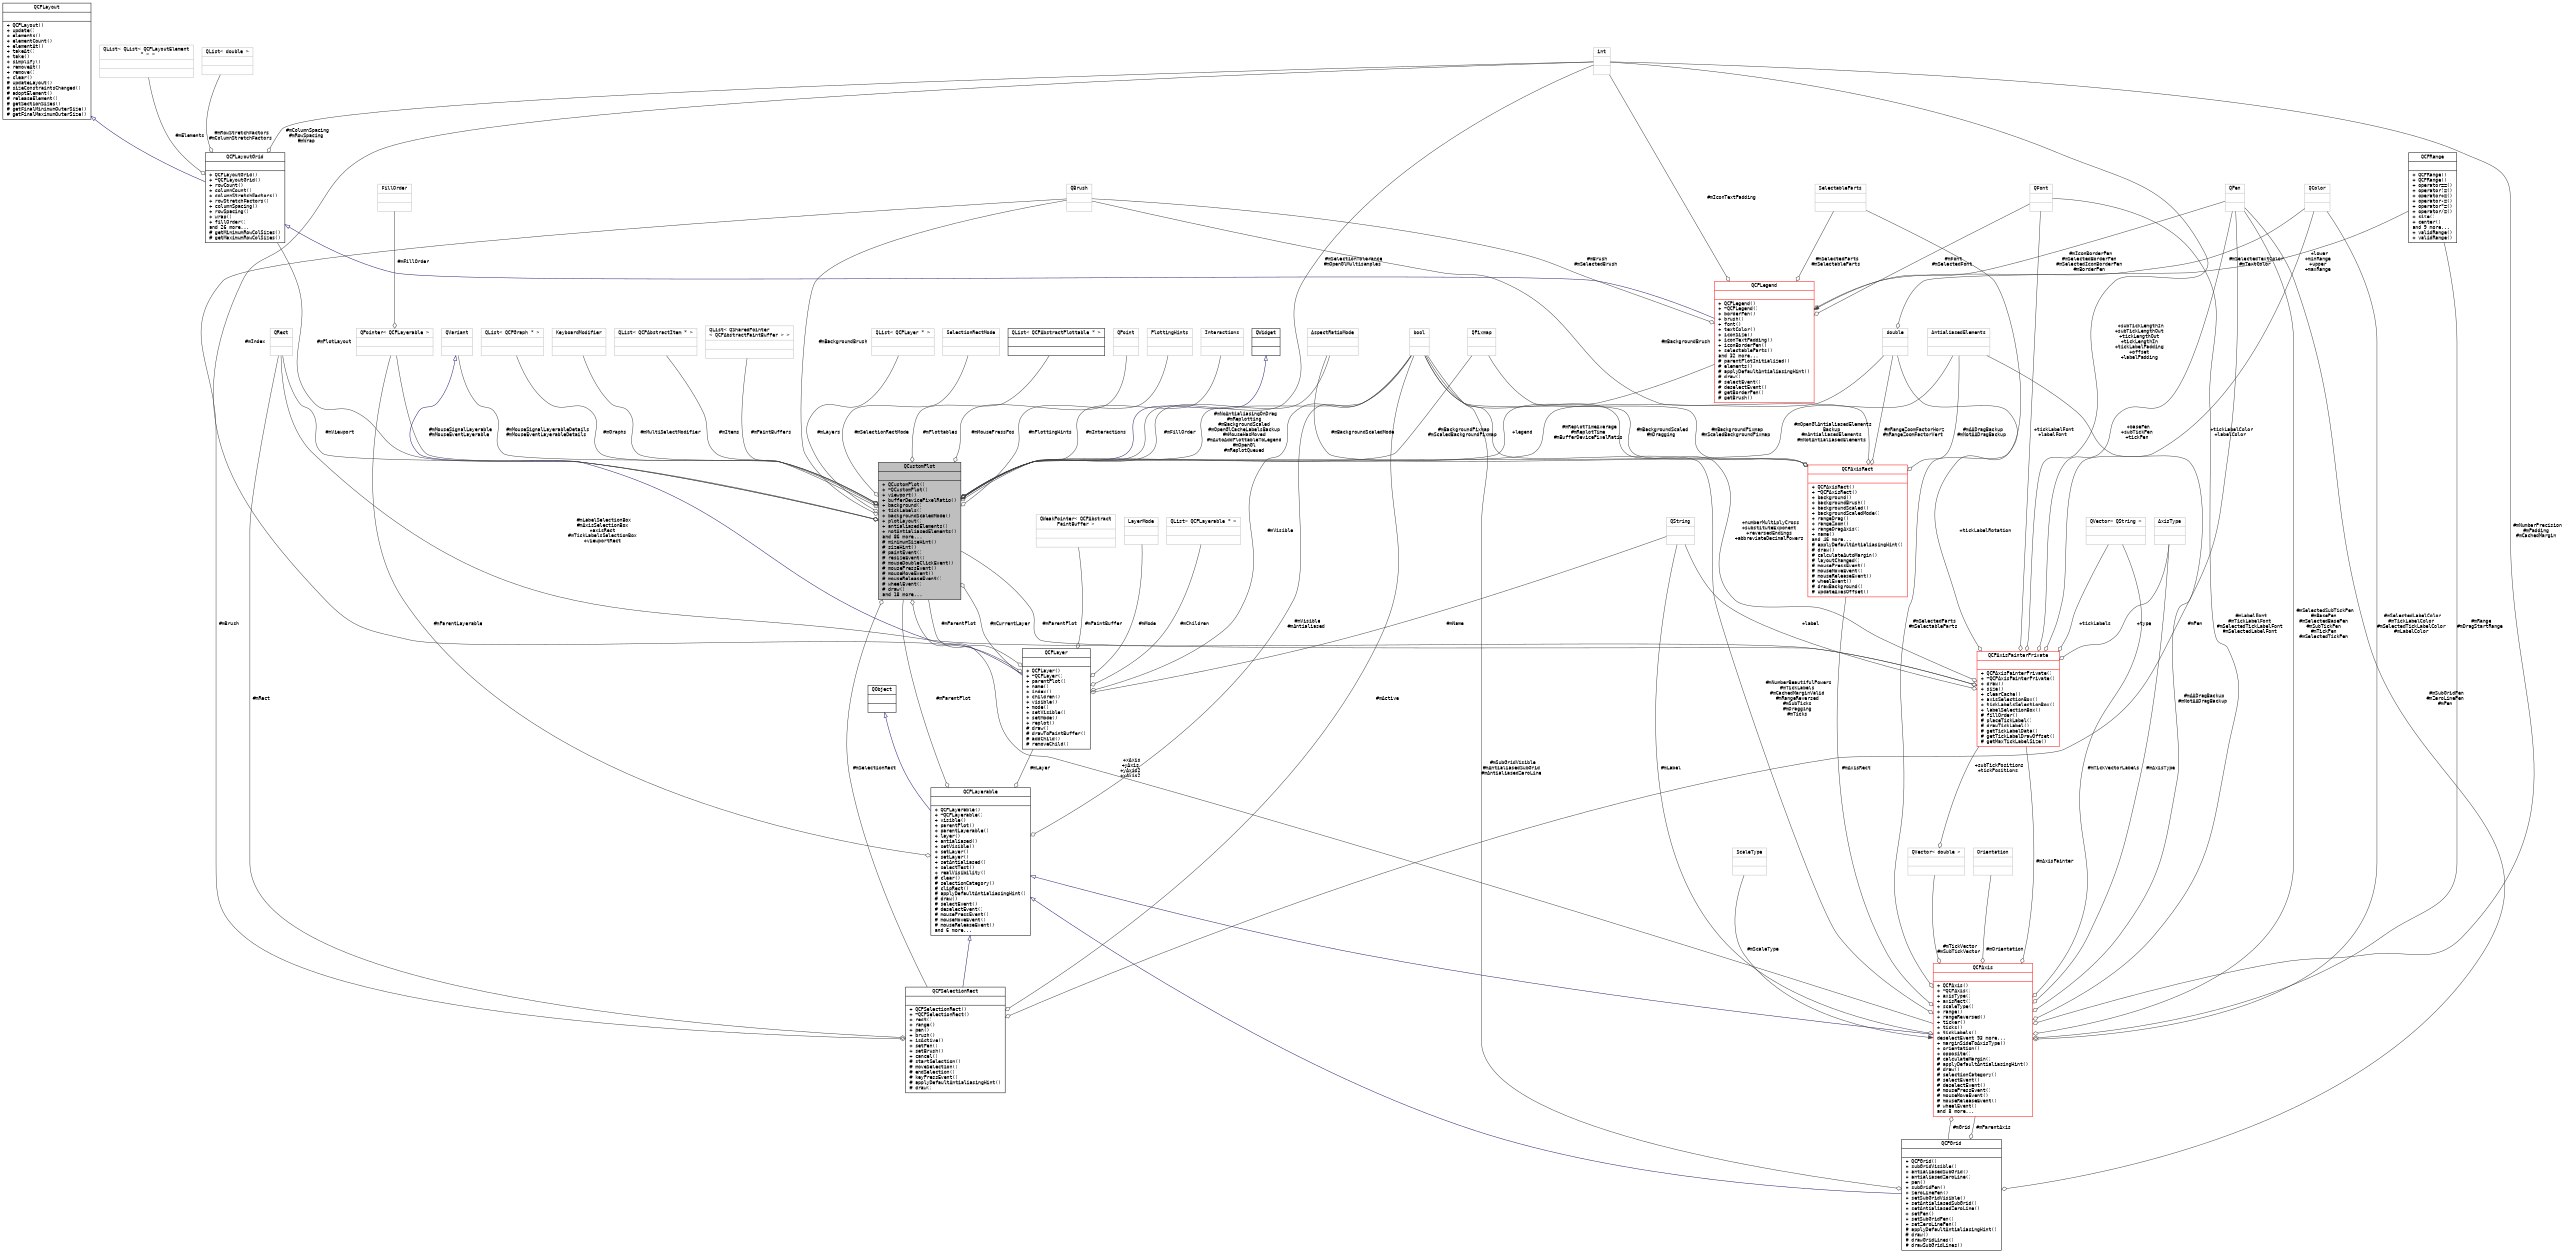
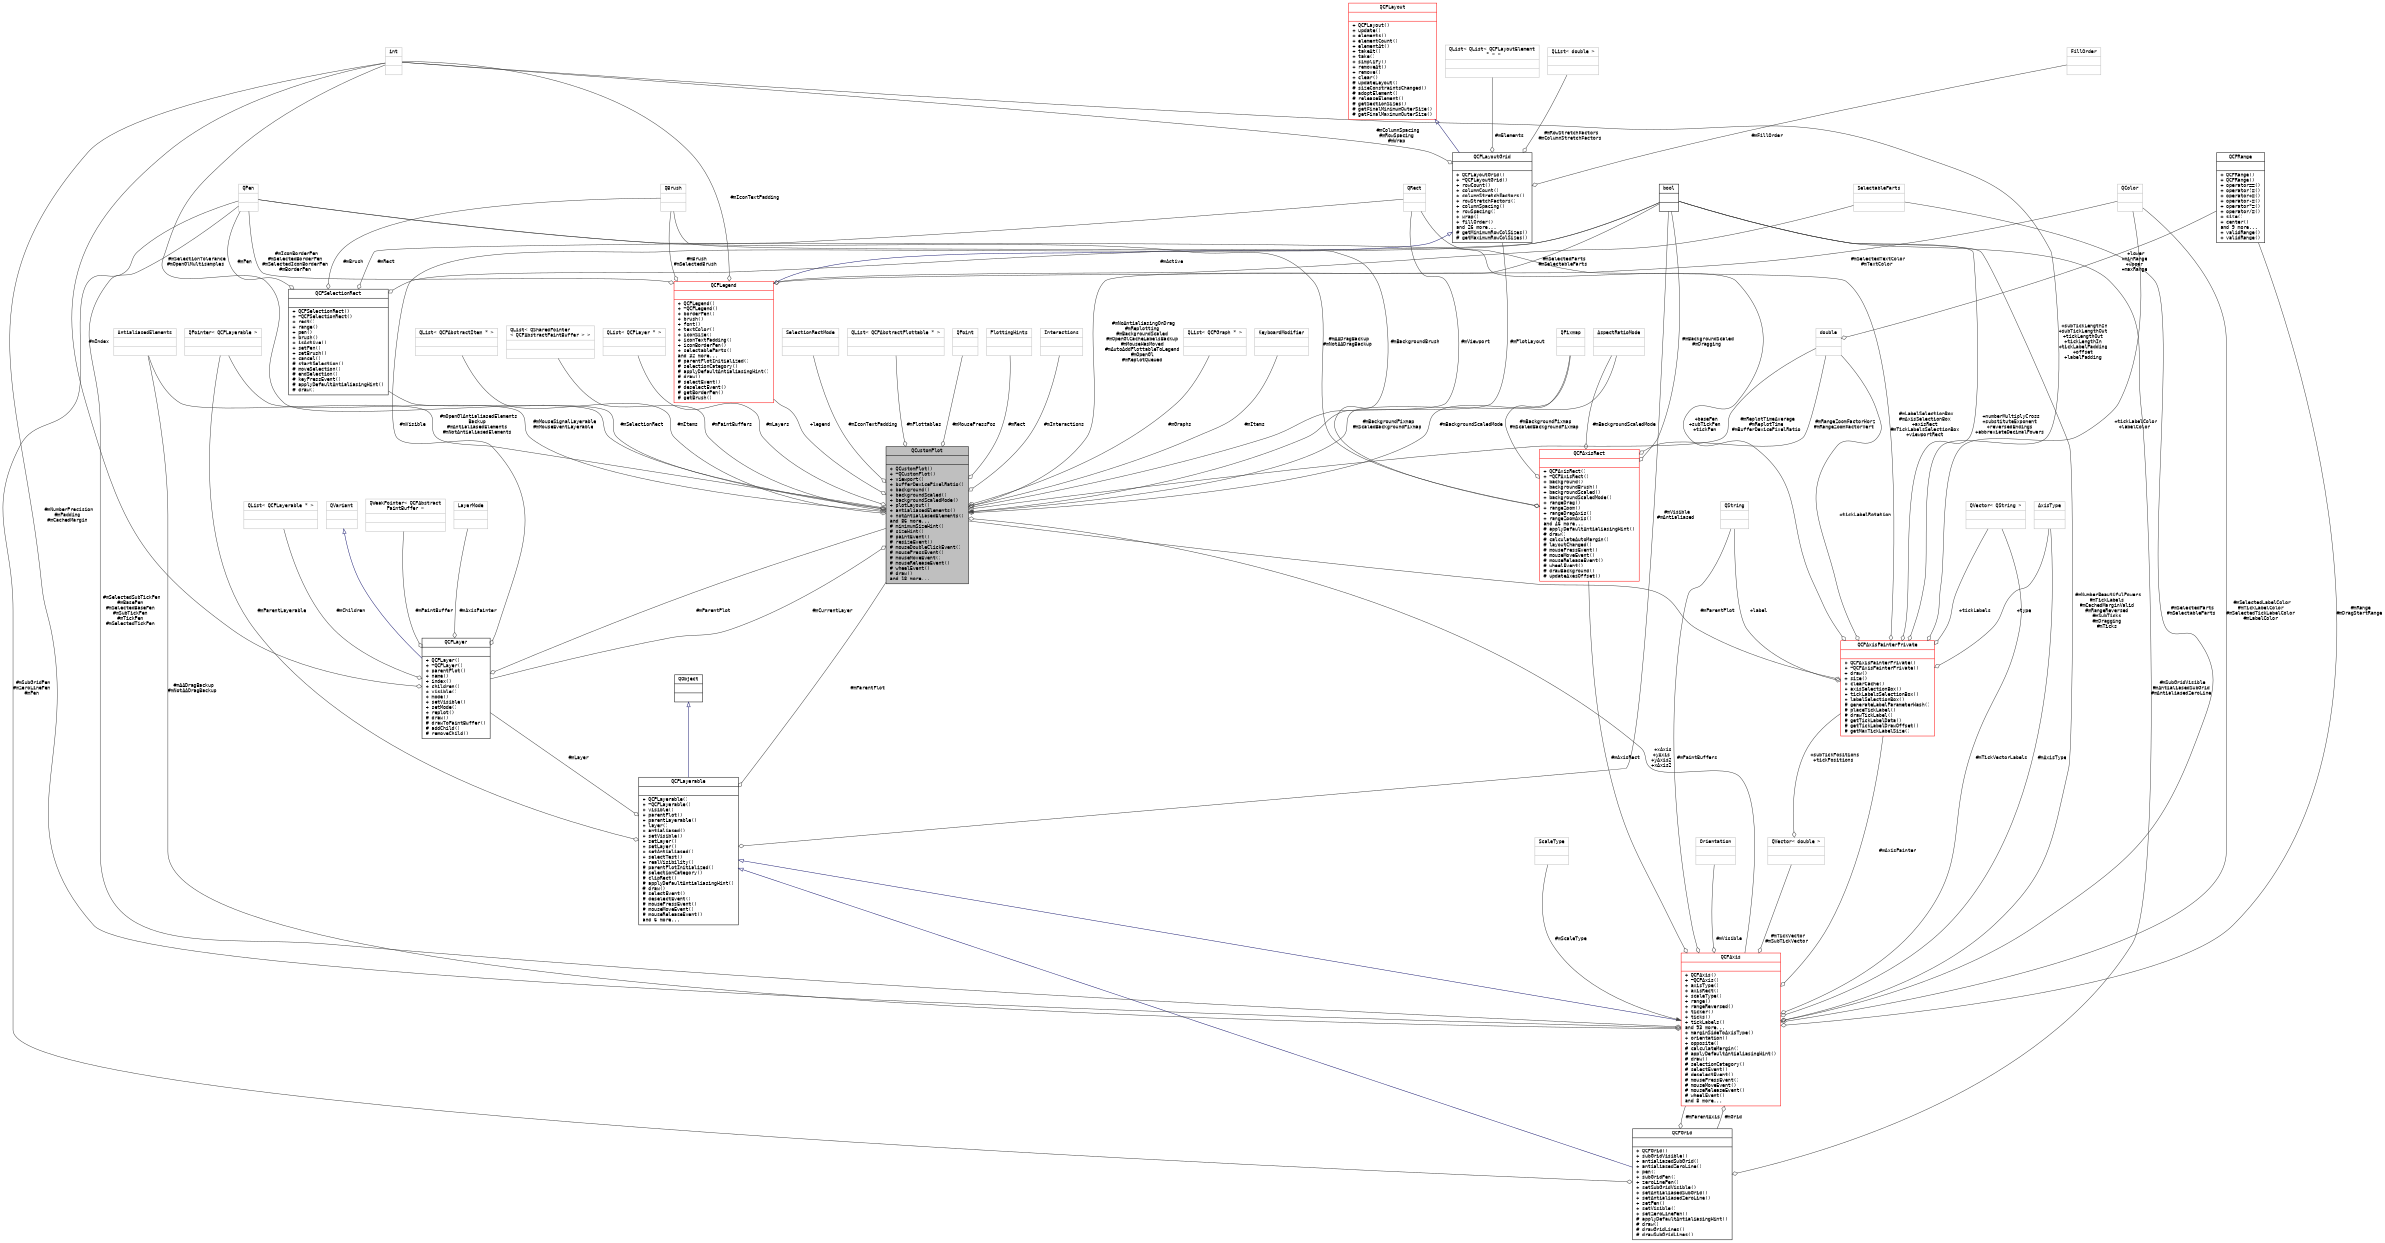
node "QCPLayout": color black -> red
node "QFont": removed
edge "QPen" -> "QCPLegend": arrowhead normal -> odiamond
edge "FillOrder" -> "QPointer< QCPLayerable >": now "FillOrder" -> "QCPLayoutGrid"
edge "QBrush" -> "QCustomPlot": removed, label "#mBackgroundBrush"
node "QList< QCPAbstractPlottable * >": color black -> grey75
node "QWidget": removed
node "bool": color grey75 -> black
node "QCPLegend": text "# elements()" -> "# selectionCategory()"
edge "AntialiasedElements" -> "QCPAxisRect": now "QPen" -> "QCPAxisRect"
edge "KeyboardModifier" -> "QCustomPlot": label " #mMultiSelectModifier" -> " #mItems"
edge "SelectionRectMode" -> "QCustomPlot": label " #mSelectionRectMode" -> " #mIconTextPadding"
edge "PlottingHints" -> "QCustomPlot": label " #mPlottingHints" -> " #mRect"
edge "AspectRatioMode" -> "QCustomPlot": label " #mFillOrder" -> " #mBackgroundScaledMode"
edge "QPixmap" -> "QCustomPlot": arrowhead odiamond -> normal
edge "QVariant" -> "QCustomPlot": removed, label "#mMouseSignalLayerableDetails #mMouseEventLayerableDetails"
node "QCustomPlot": text "+ tickLabels()" -> "+ backgroundScaled()"
node "QCPAxisRect": text "+ name()" -> "+ rangeZoomAxis()"
edge "QString" -> "QCPLayer": removed, label "#mName"
edge "LayerMode" -> "QCPLayer": label " #mMode" -> " #mAxisPainter"
node "QCPAxisPainterPrivate": text "# fillOrder()" -> "# generateLabelParameterHash()"
edge "QString" -> "QCPAxis": label " #mLabel" -> " #mPaintBuffers"
node "QCPLayerable": text "# clear()" -> "# parentPlotInitialized()"
edge "Orientation" -> "QCPAxis": label " #mOrientation" -> " #mVisible"
edge "QCPSelectionRect" -> "QCPLayerable": removed
node "QCPAxis": text "deselectEvent 93 more..." -> "and 93 more..."
node "QCPGrid": text "+ setSubGridPen()" -> "+ setVisible()"
